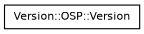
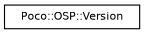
node "Version::OSP::Version": label "Version::OSP::Version" -> "Poco::OSP::Version"
